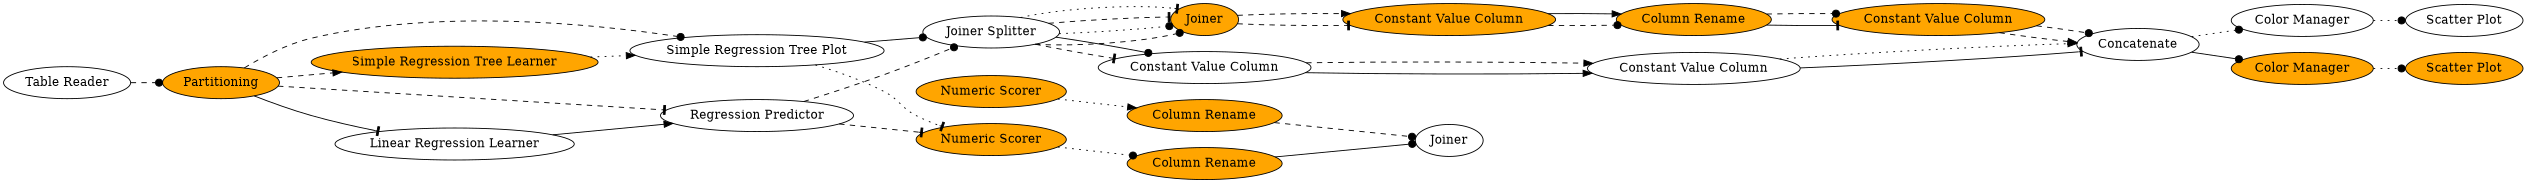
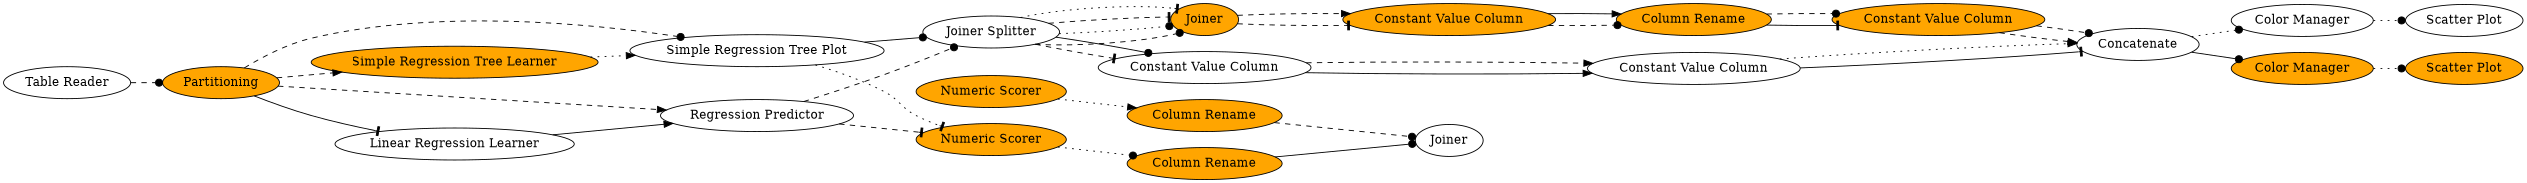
edge "Partitioning" -> "Regression Predictor": arrowhead tee -> normal
